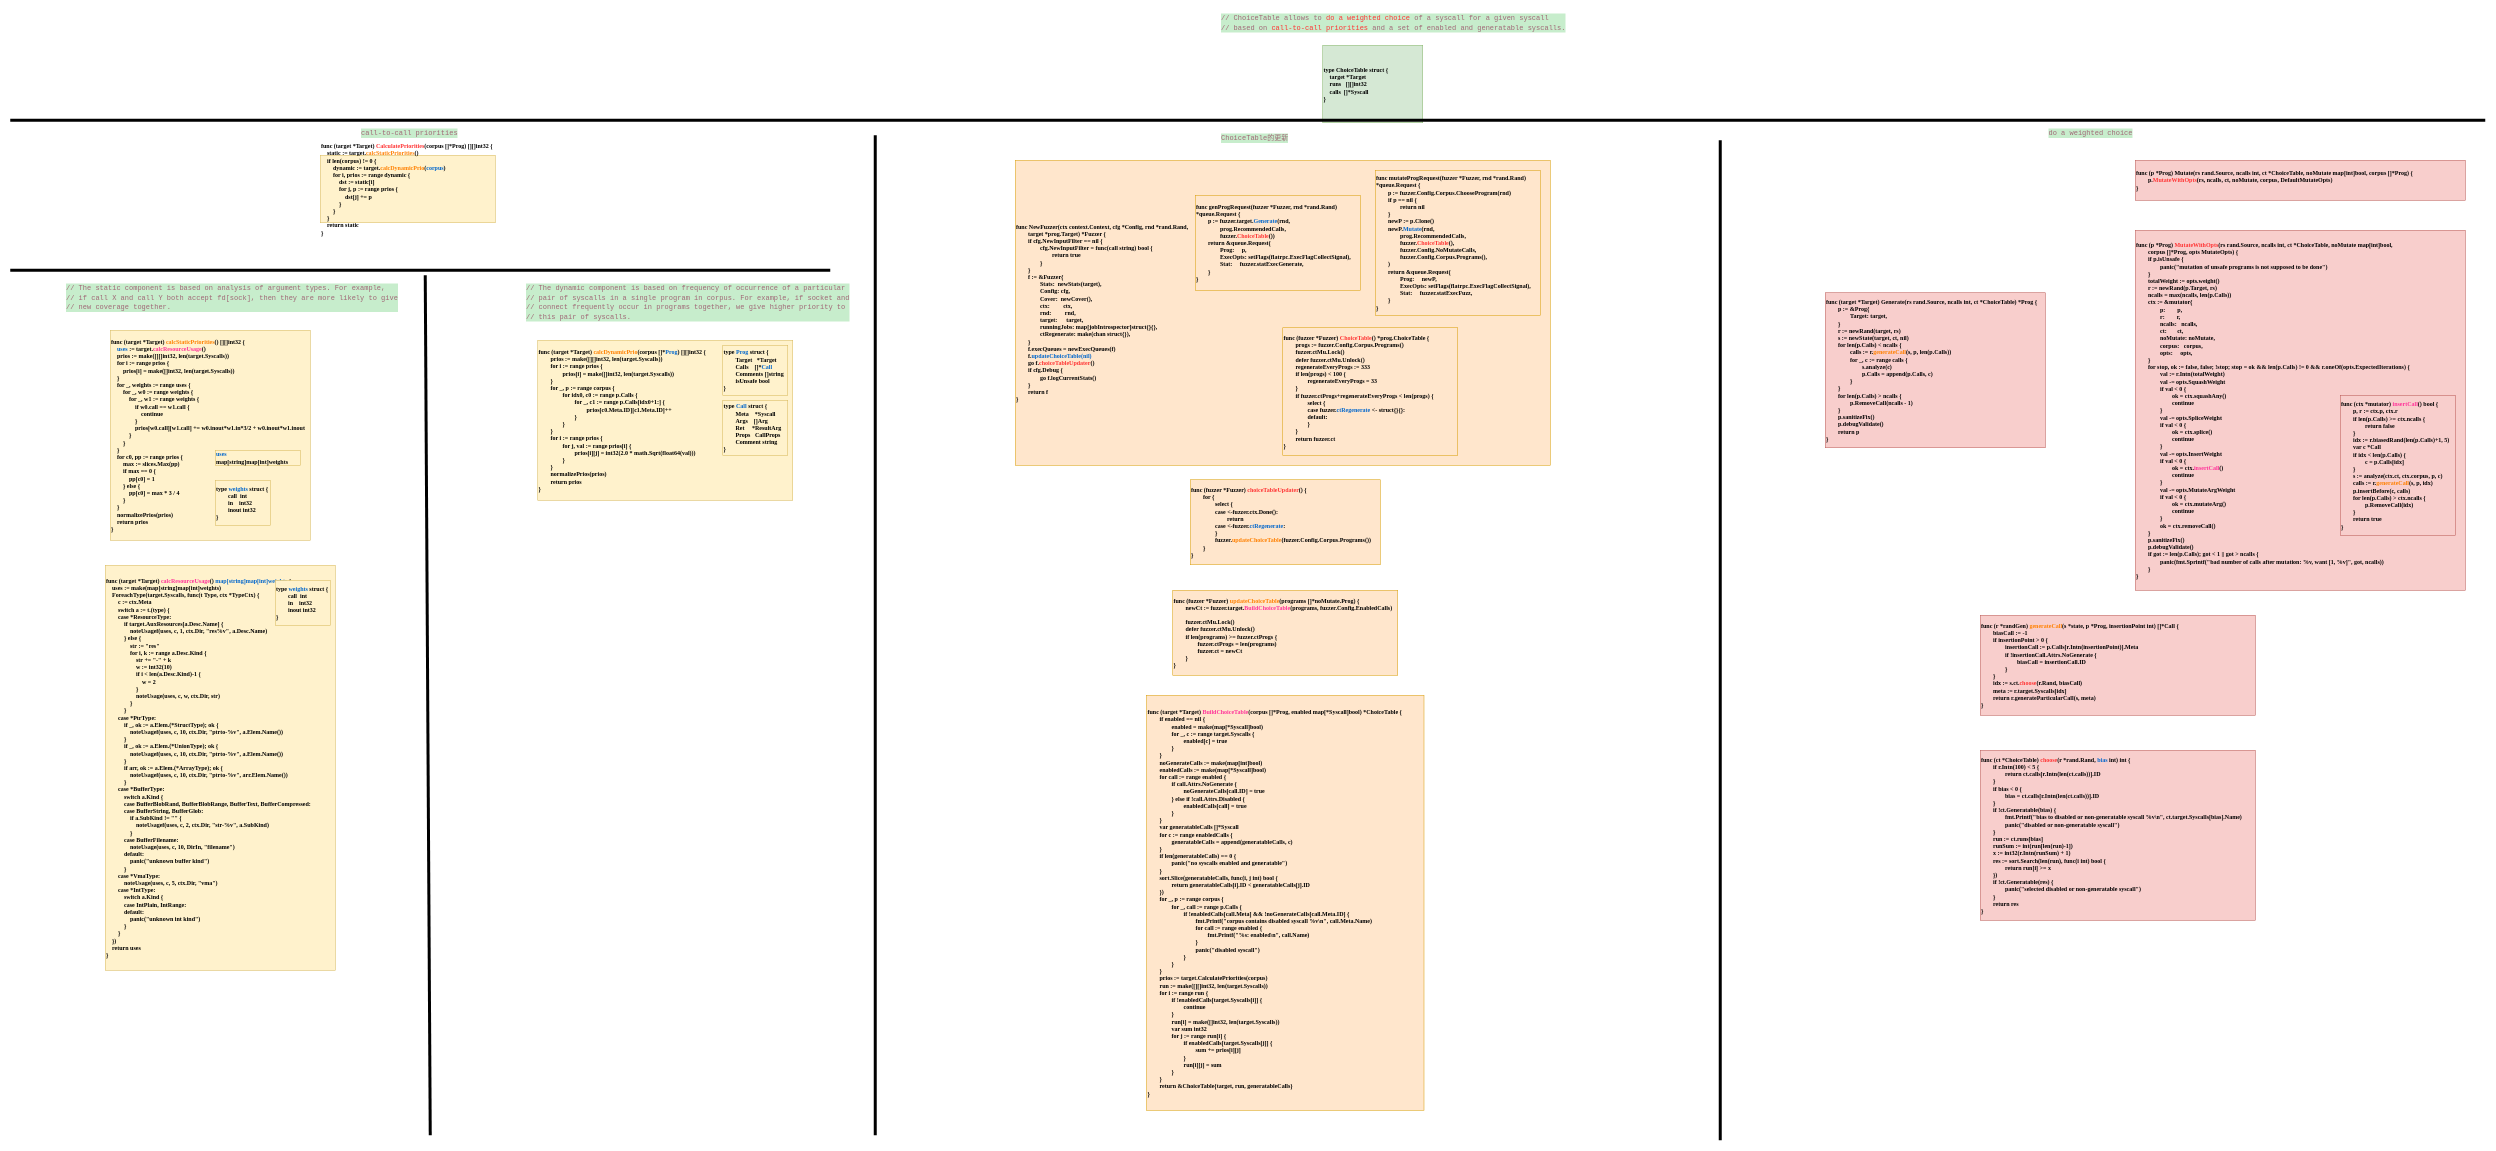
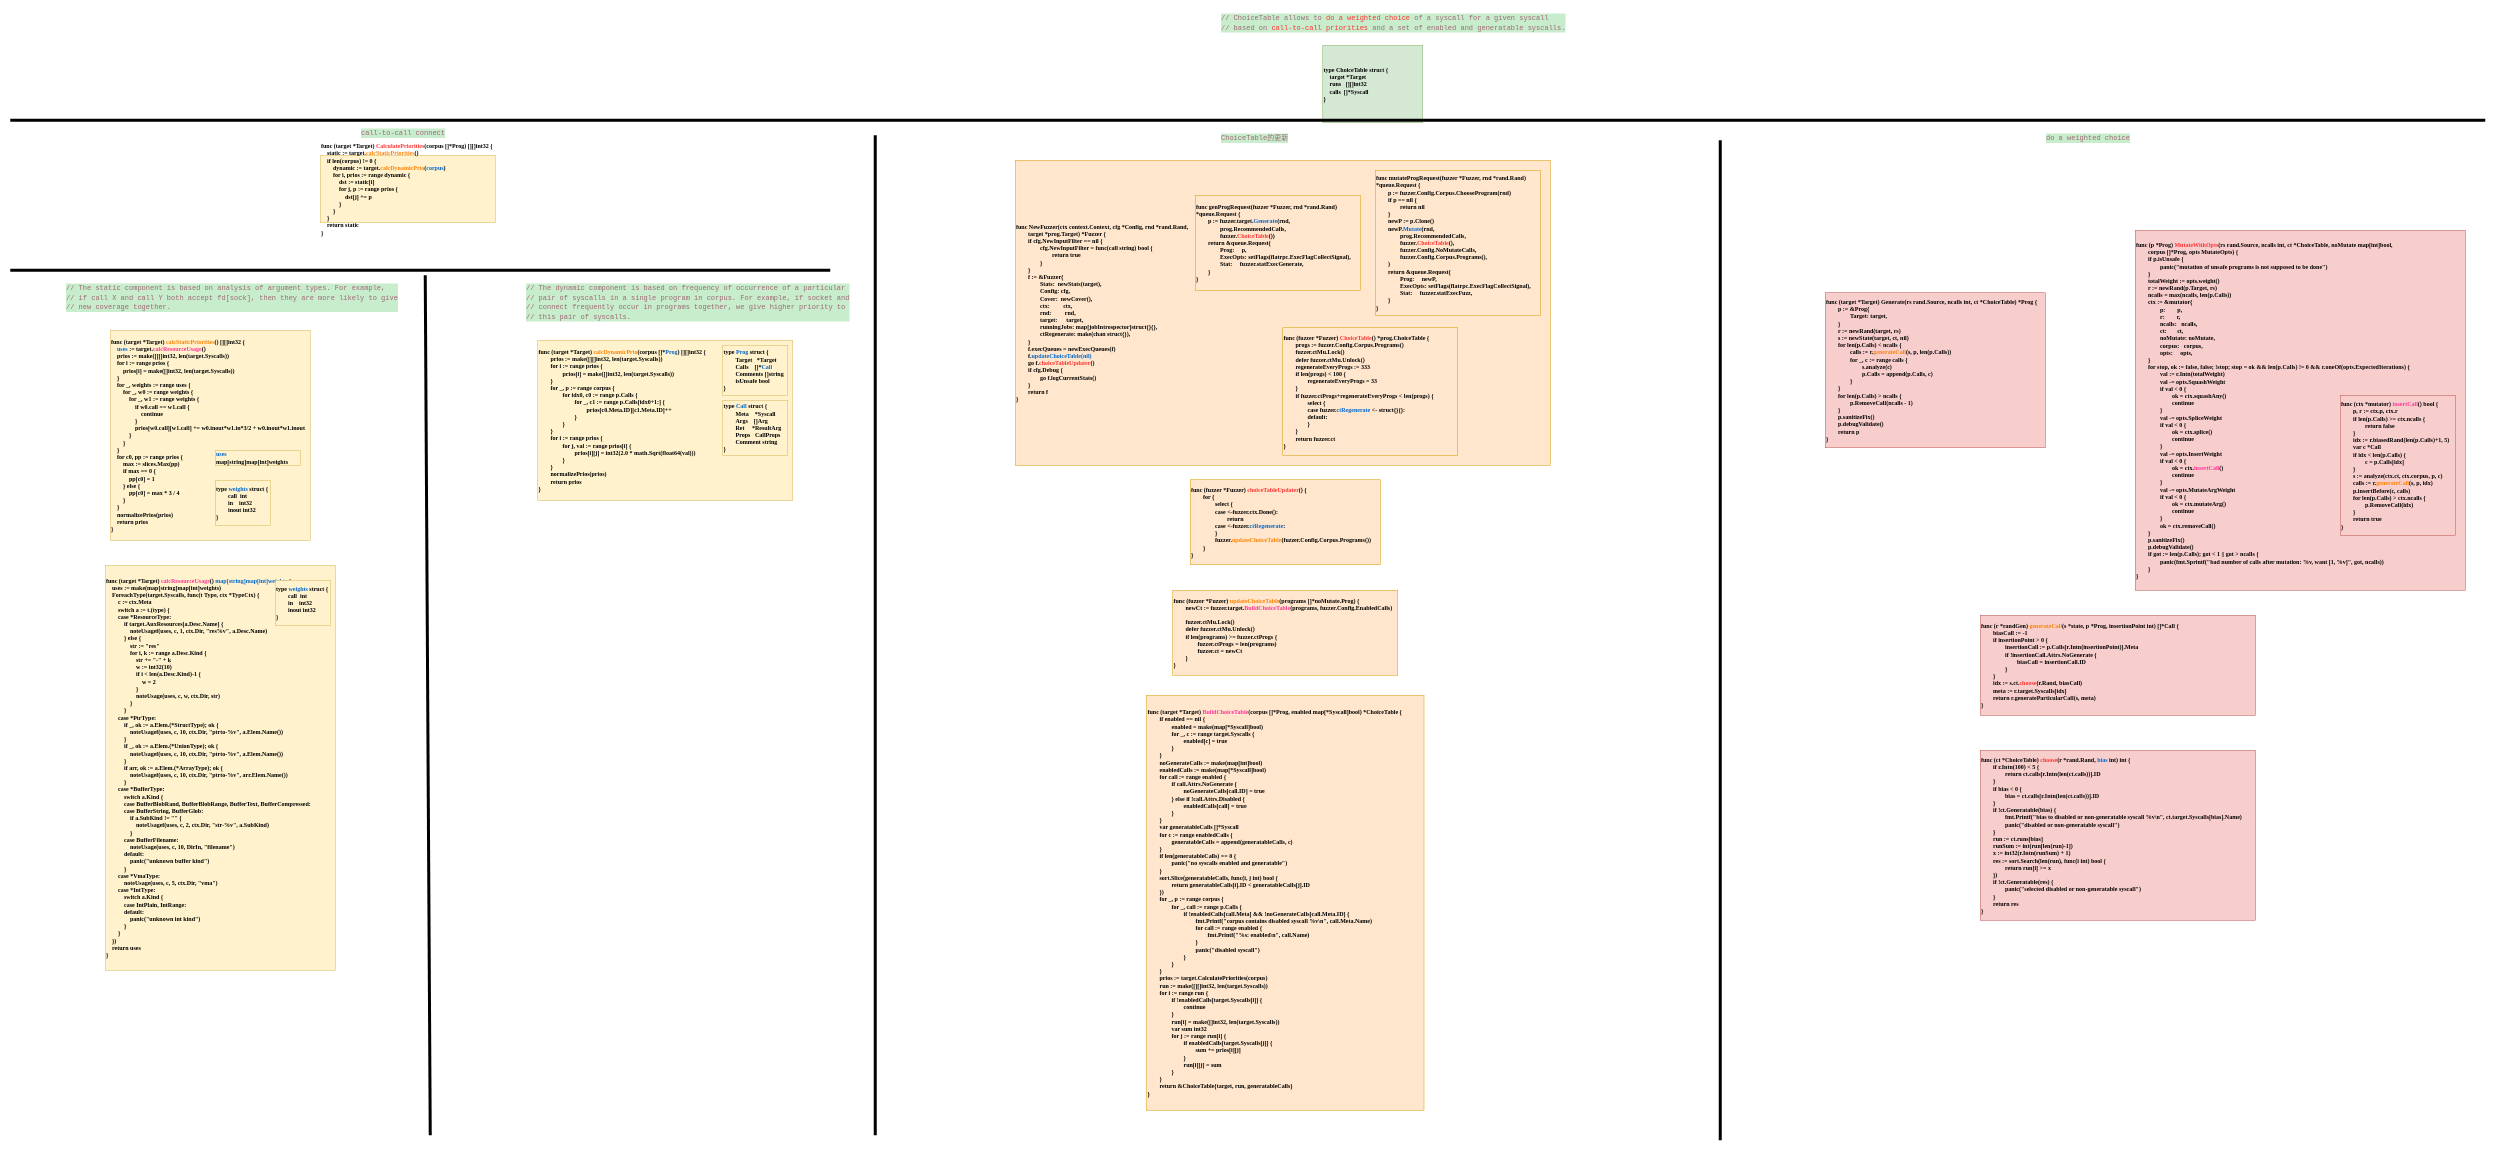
node "call-to-call priorities": label "call-to-call priorities" -> "call-to-call connect"
node "do a weighted choice": moved (2093, 135) -> (2090, 140)
node "func (p *Prog) Mutate(rs rand.Source, ncalls int, ct *ChoiceTable, noMutate map[int]bool, corpus []*Prog) { p.MutateWithOpts(rs, ncalls, ct, noMutate, corpus, DefaultMutateOpts) }": removed
